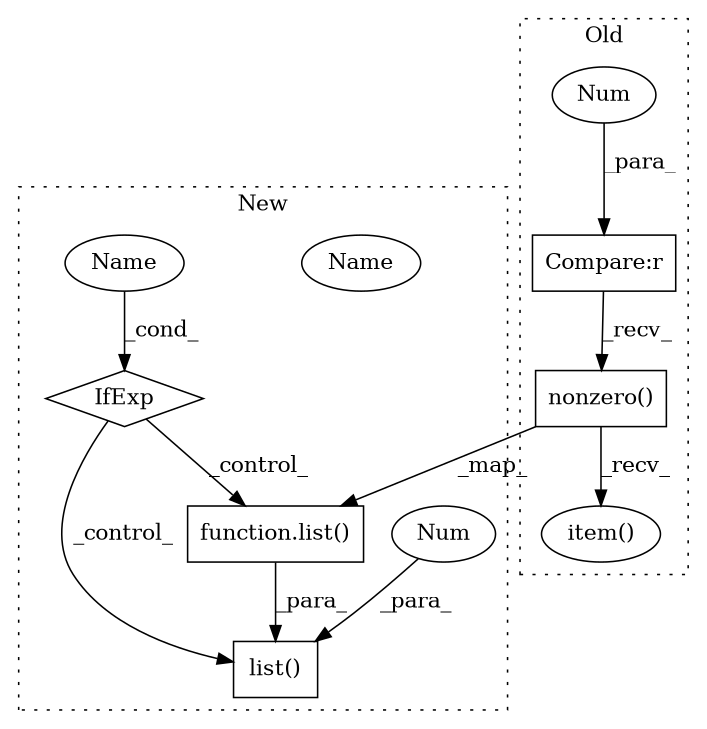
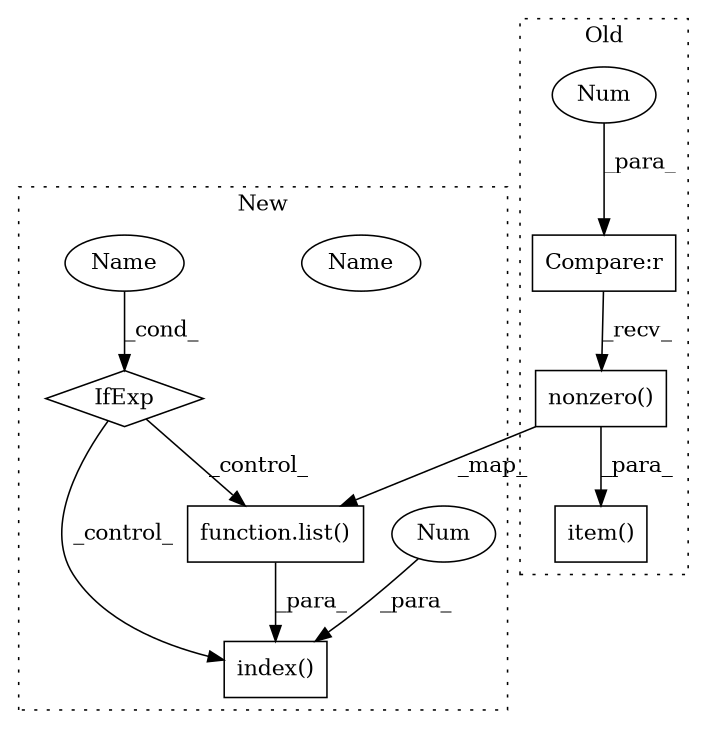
edge "nonzero()" -> "item()": label "_recv_" -> "_para_"
node "item()": shape ellipse -> box
node "list()": label "list()" -> "index()"
